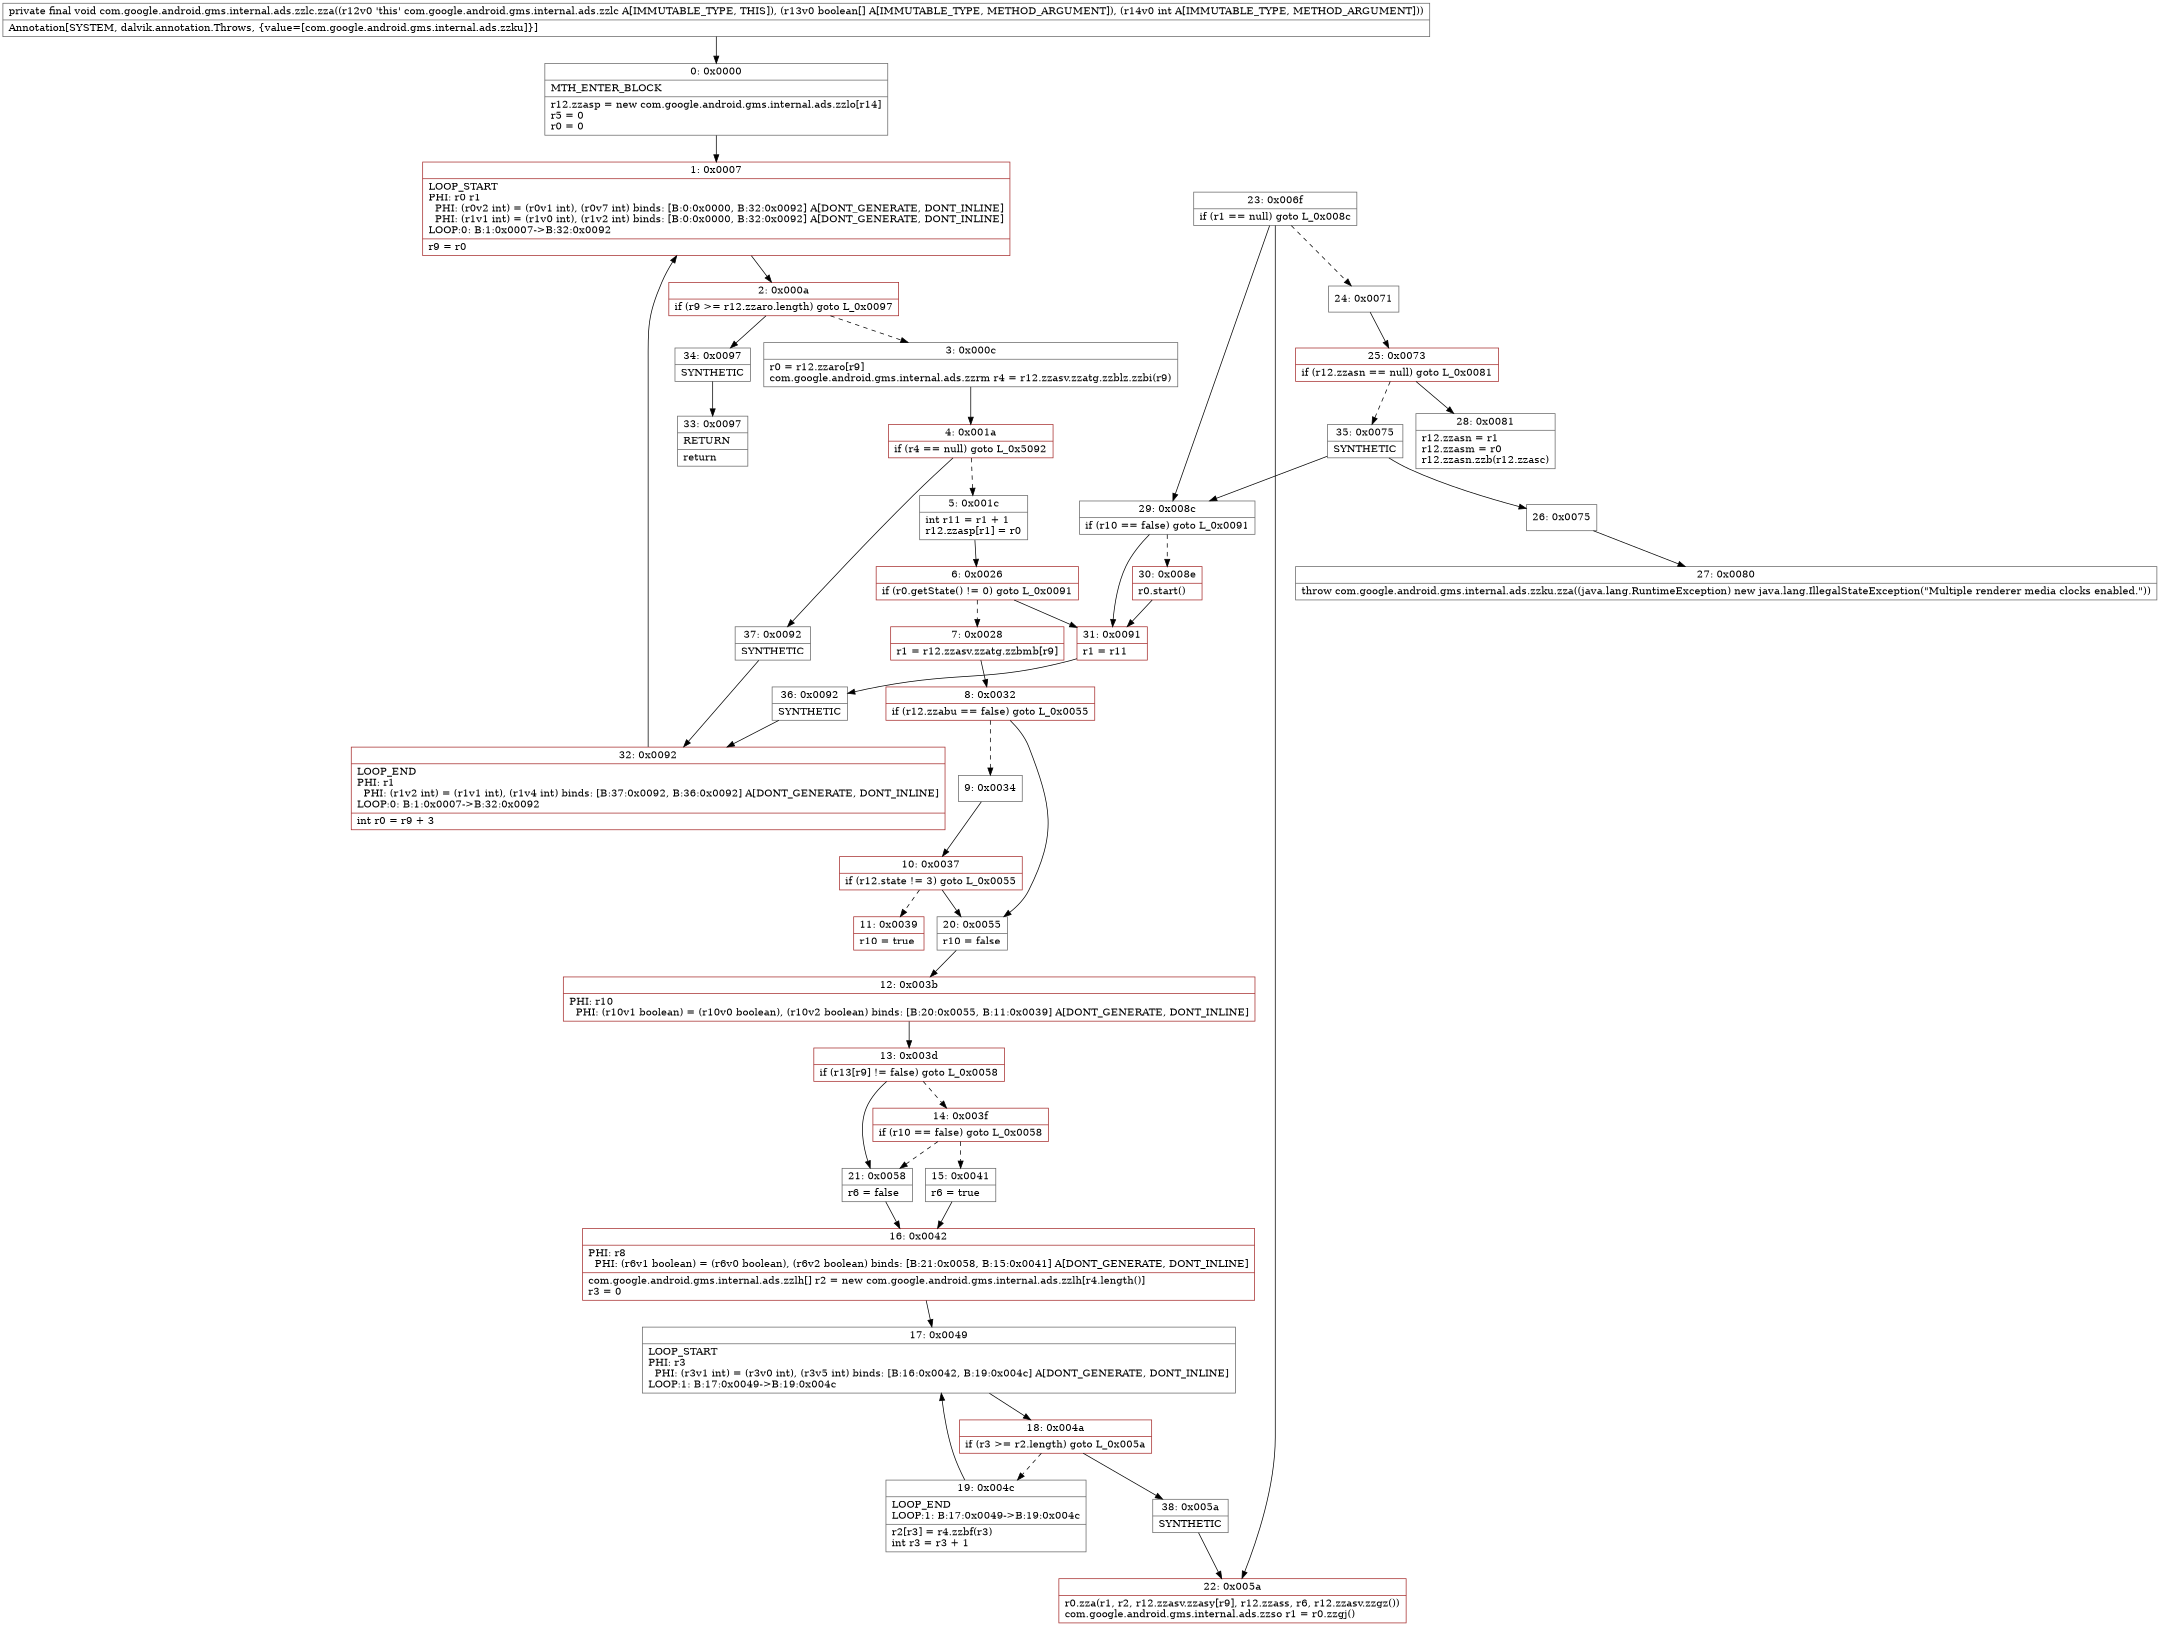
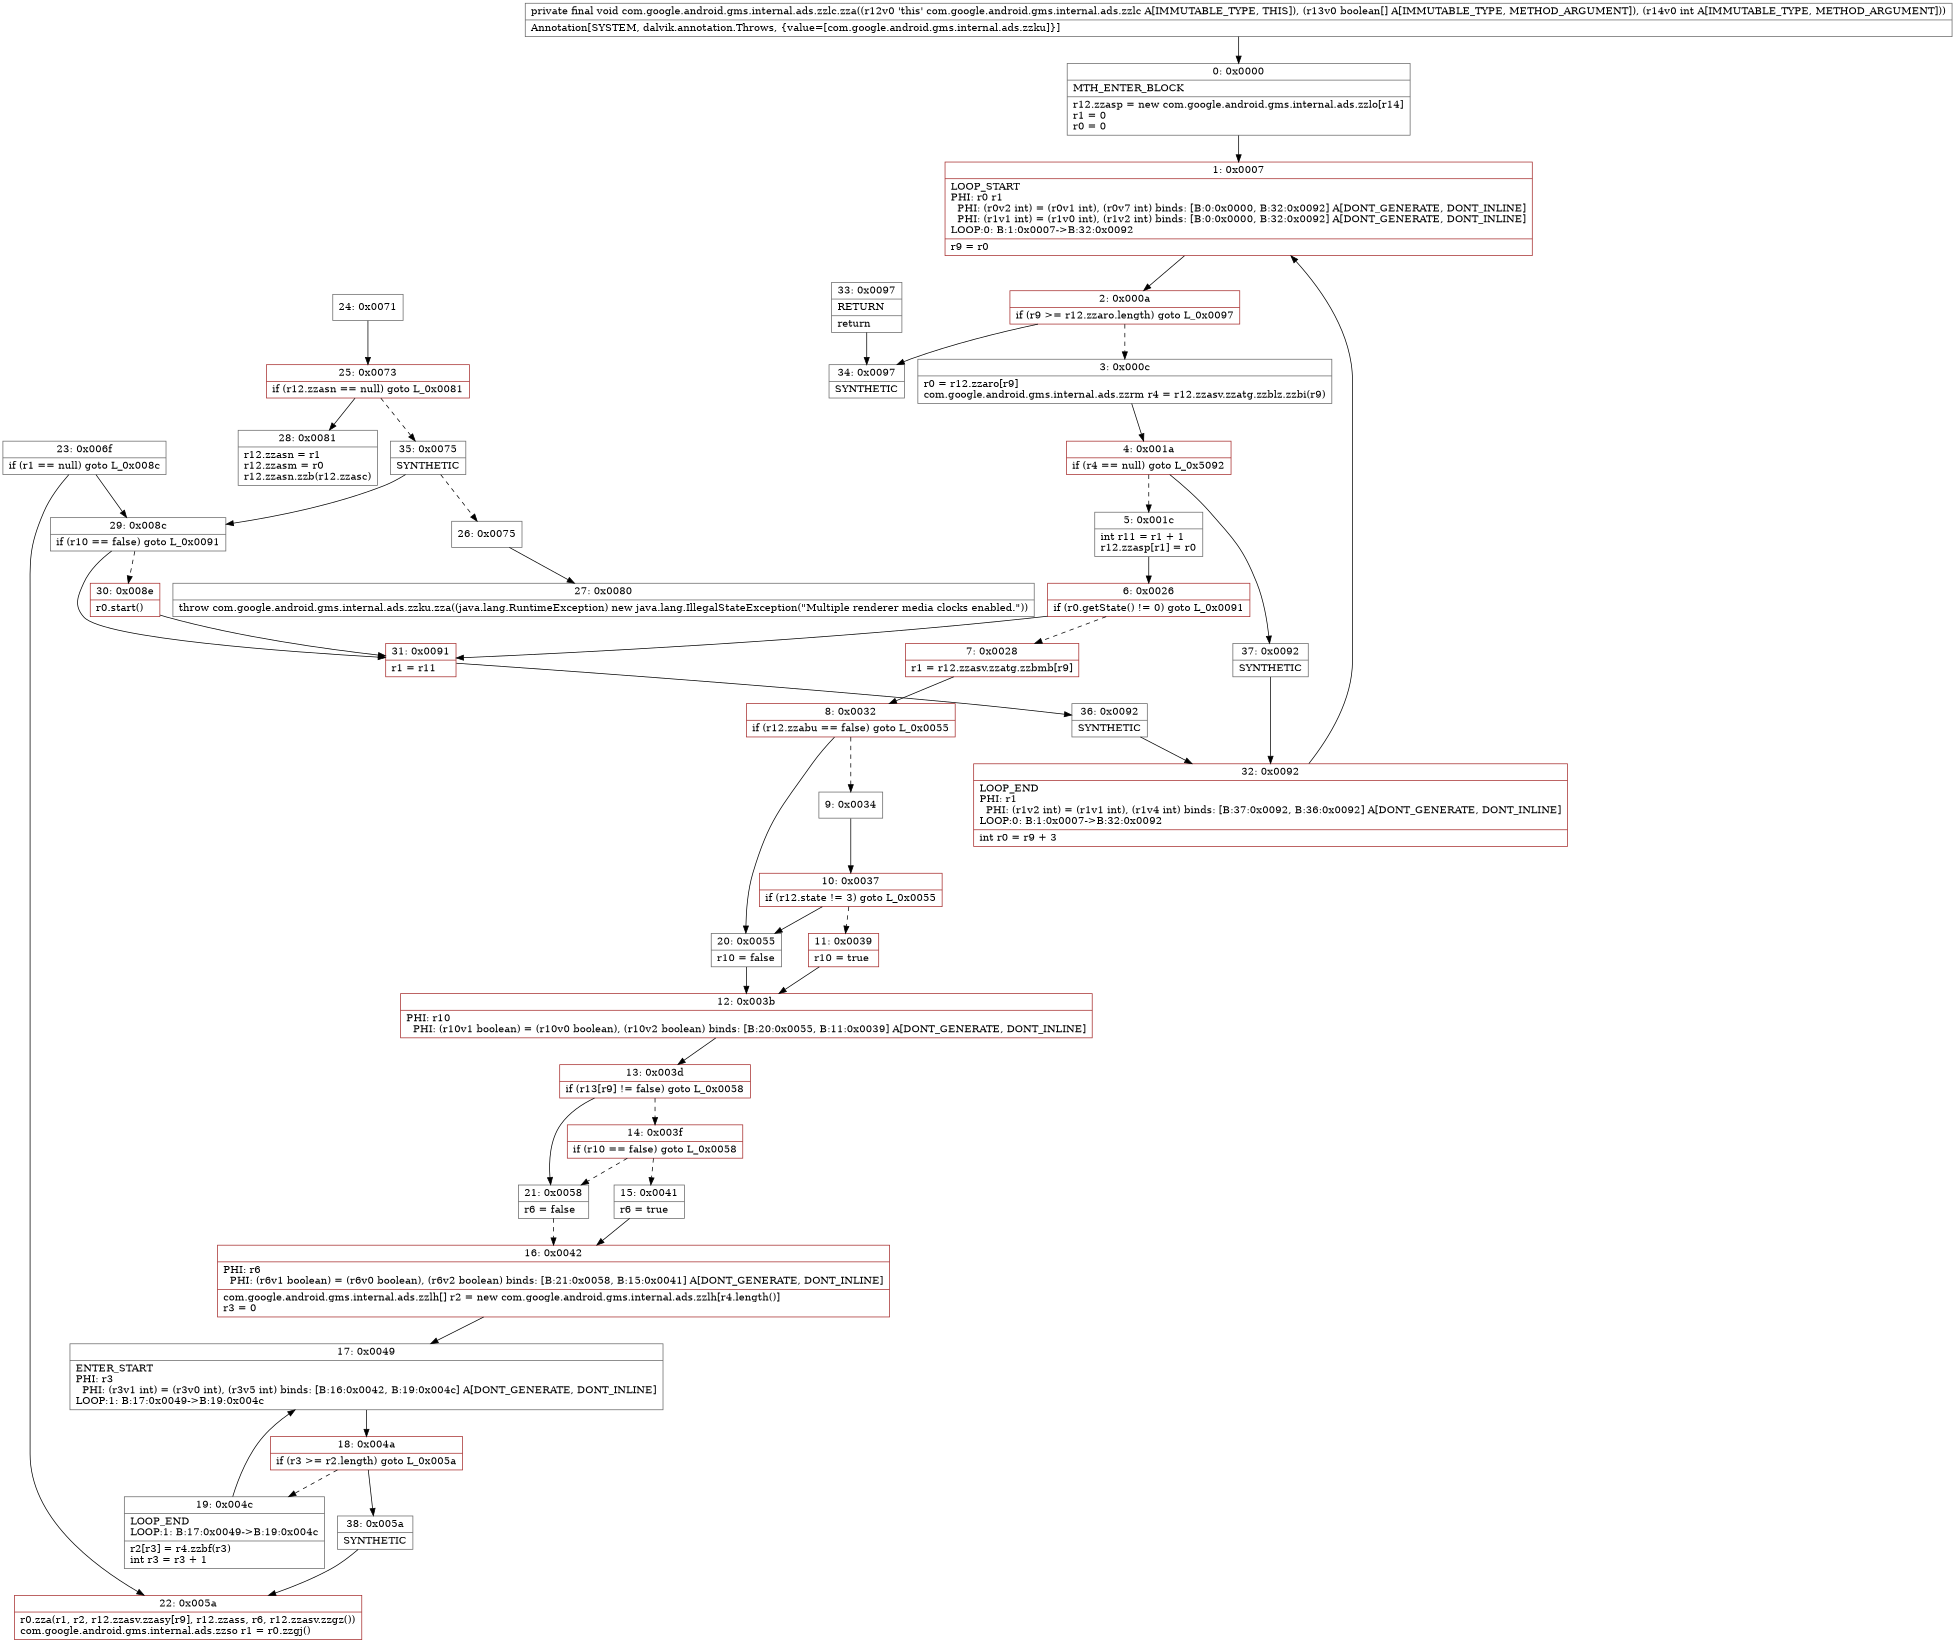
node "0: 0x0000": text "r5 = 0" -> "r1 = 0"
edge "23: 0x006f" -> "24: 0x0071": removed
edge "34: 0x0097" -> "33: 0x0097": reversed
edge "35: 0x0075" -> "26: 0x0075": style solid -> dashed
edge "11: 0x0039" -> "12: 0x003b": added
edge "21: 0x0058" -> "16: 0x0042": style solid -> dashed
node "16: 0x0042": text "PHI: r8" -> "PHI: r6"
node "17: 0x0049": text "LOOP_START" -> "ENTER_START"
